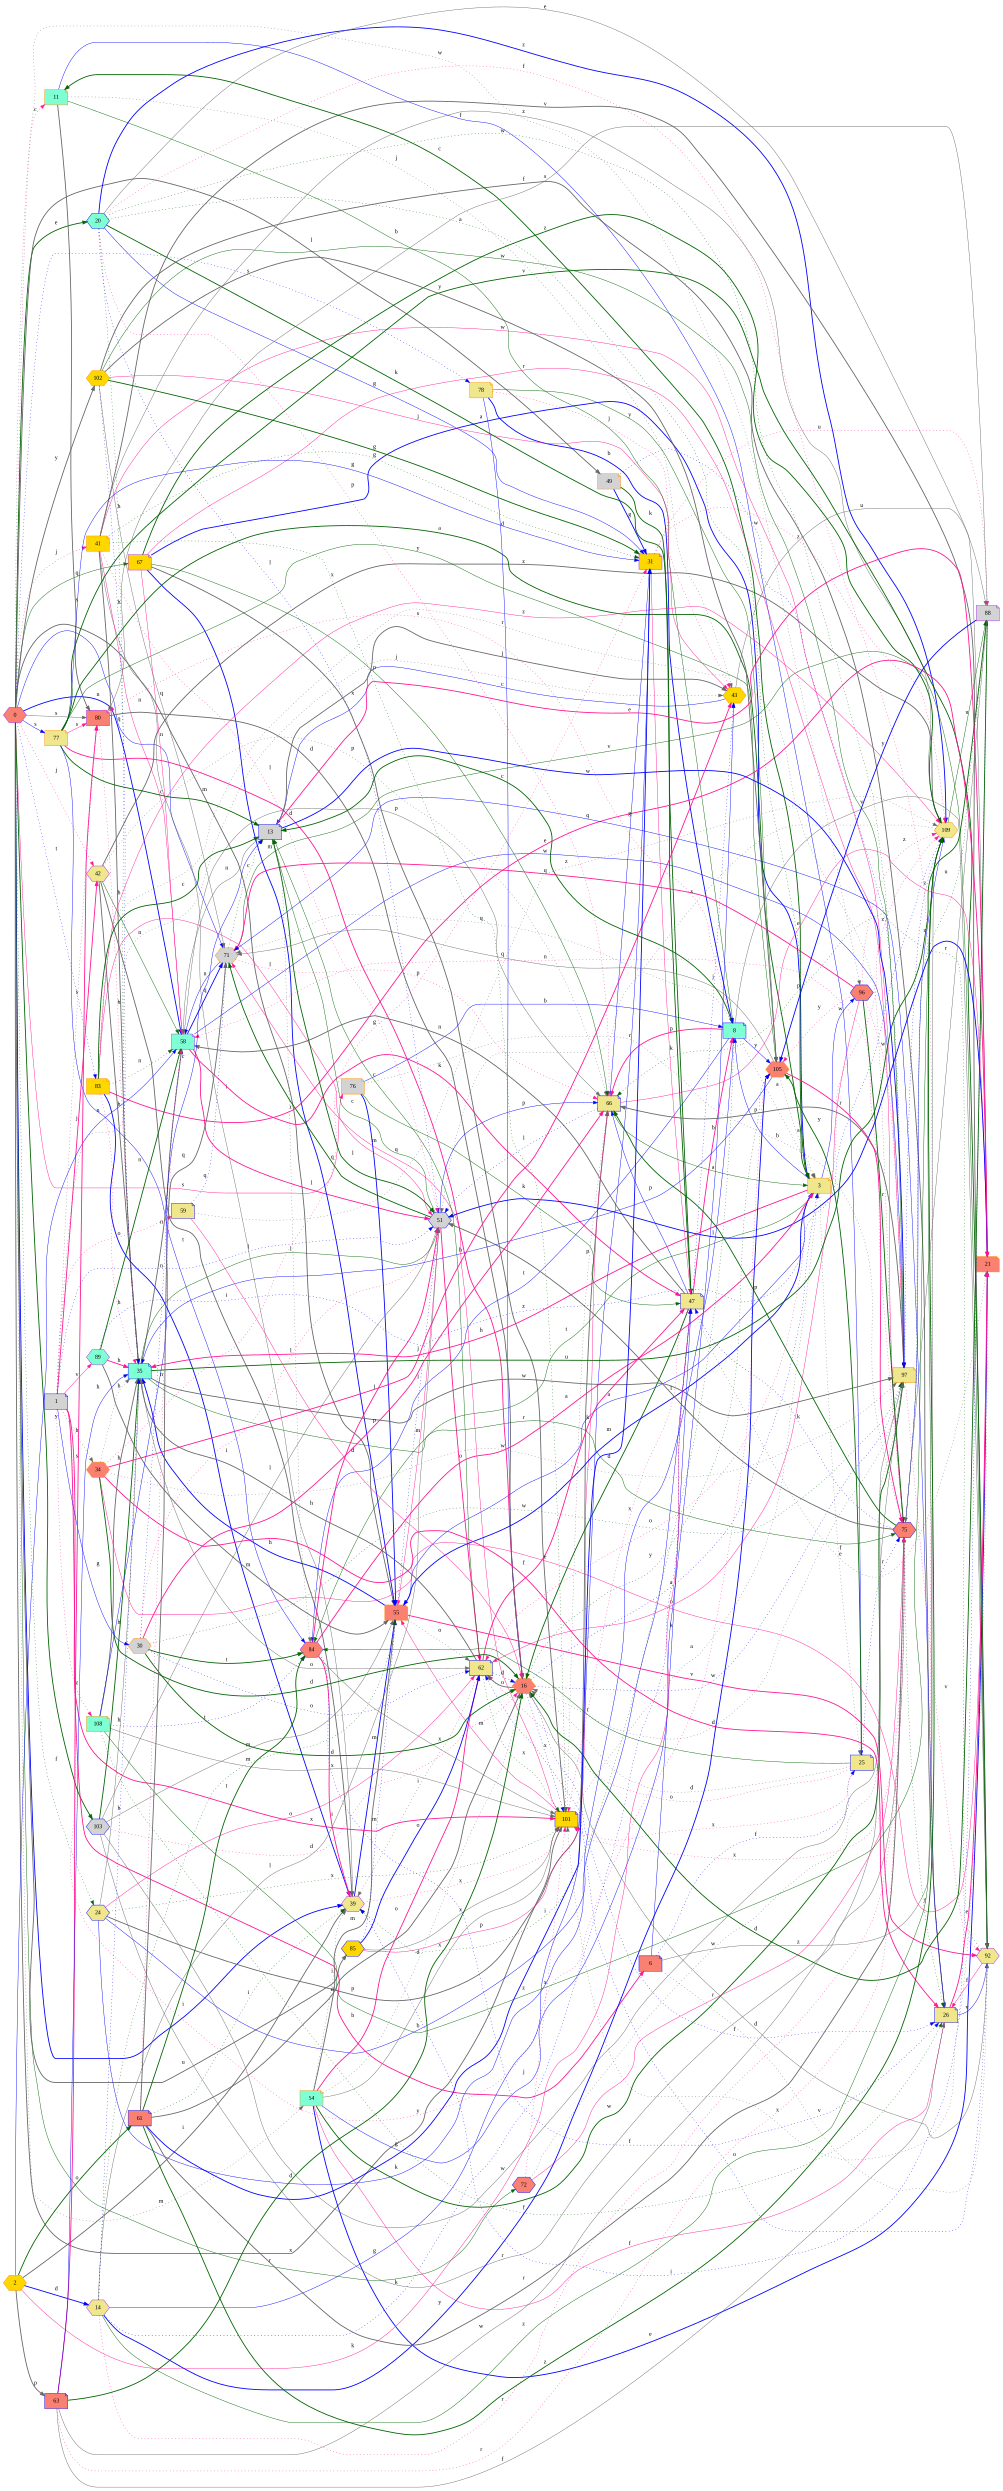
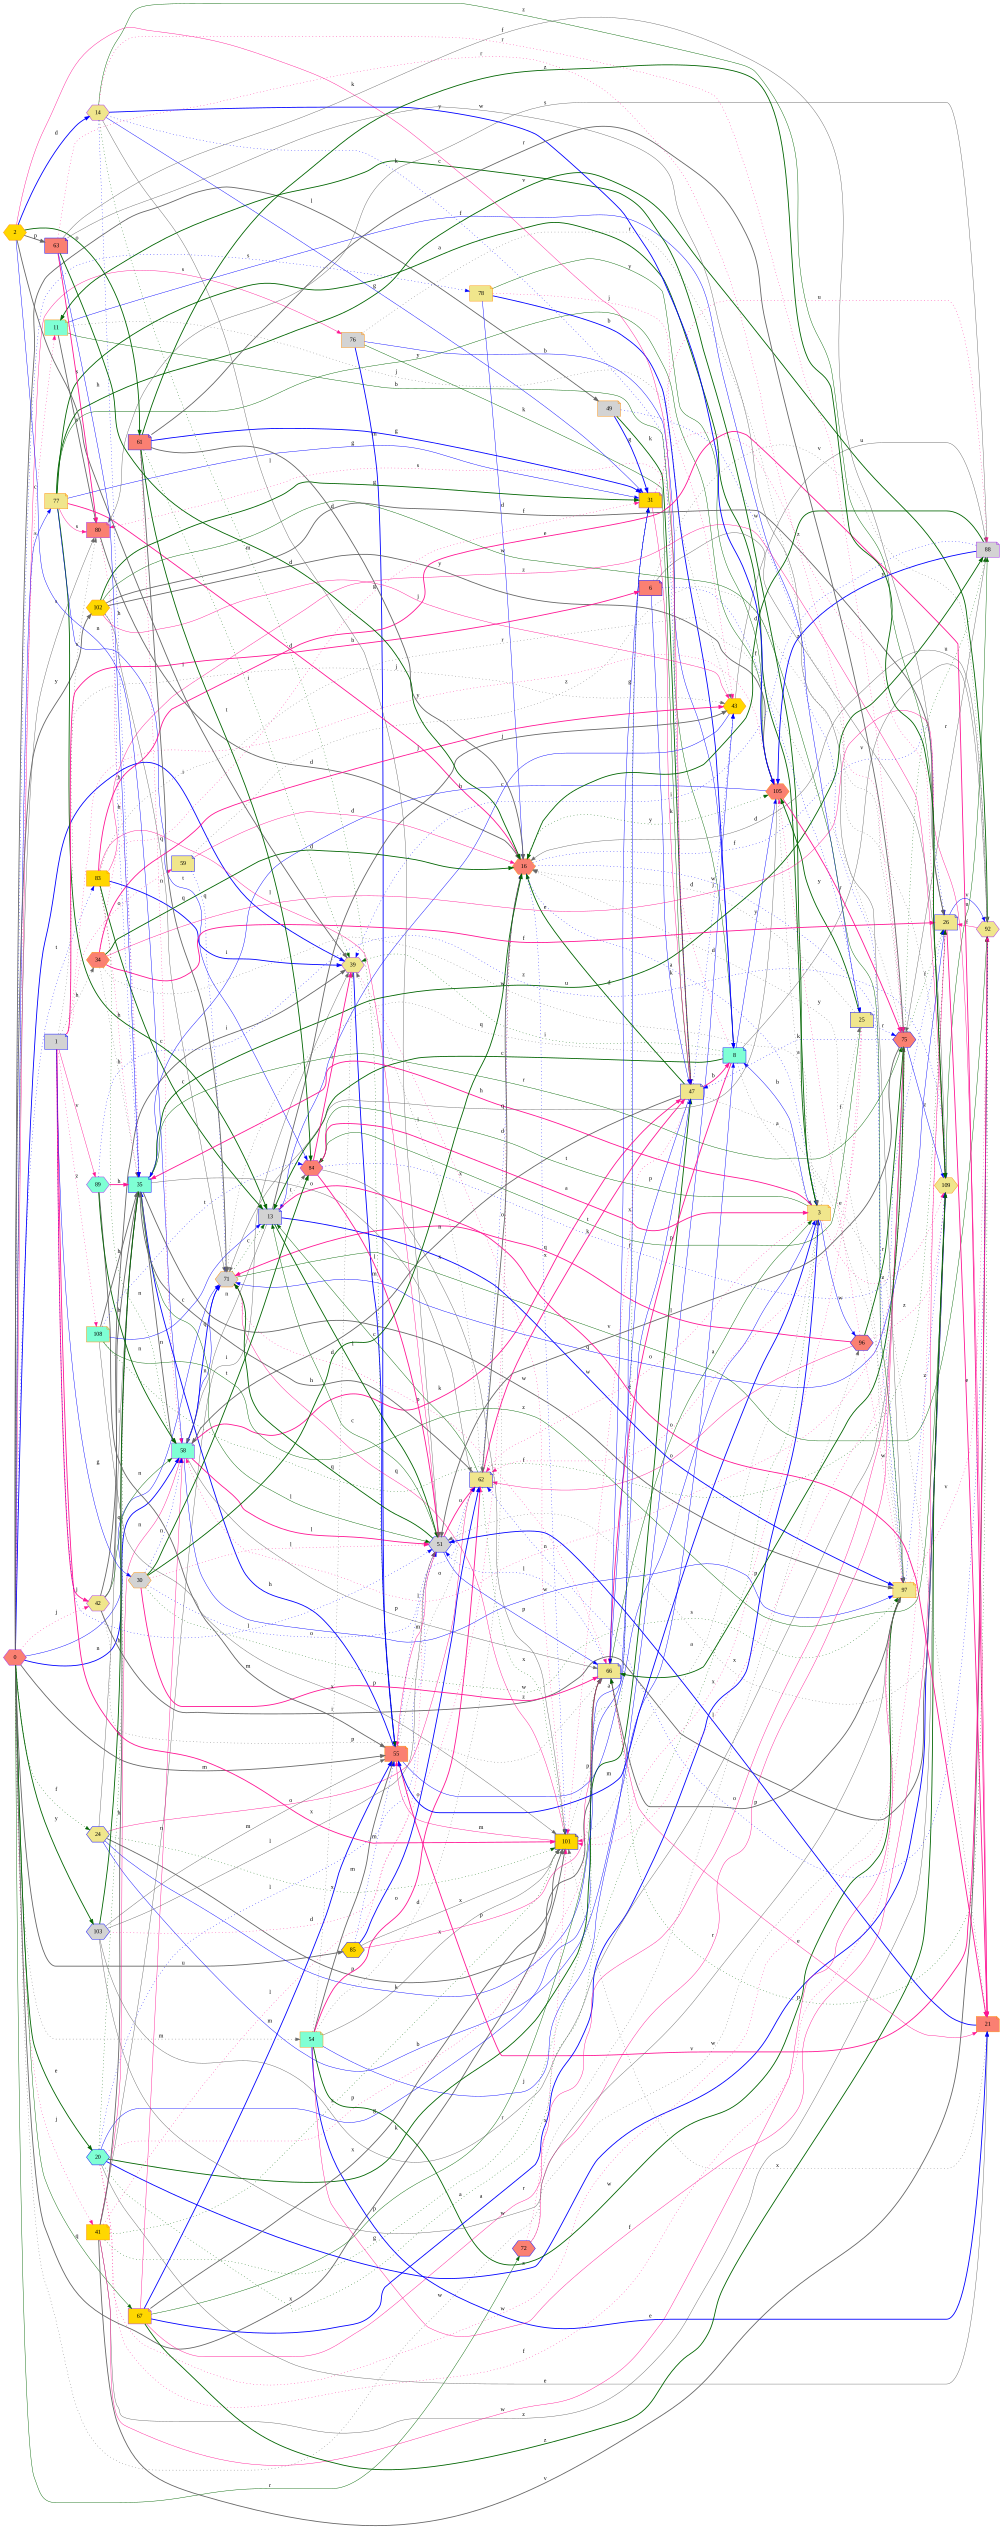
edge "20" -> "97": color darkgreen -> deeppink
edge "8" -> "84": removed, label "t"
edge "24" -> "35": label "h" -> "i"
